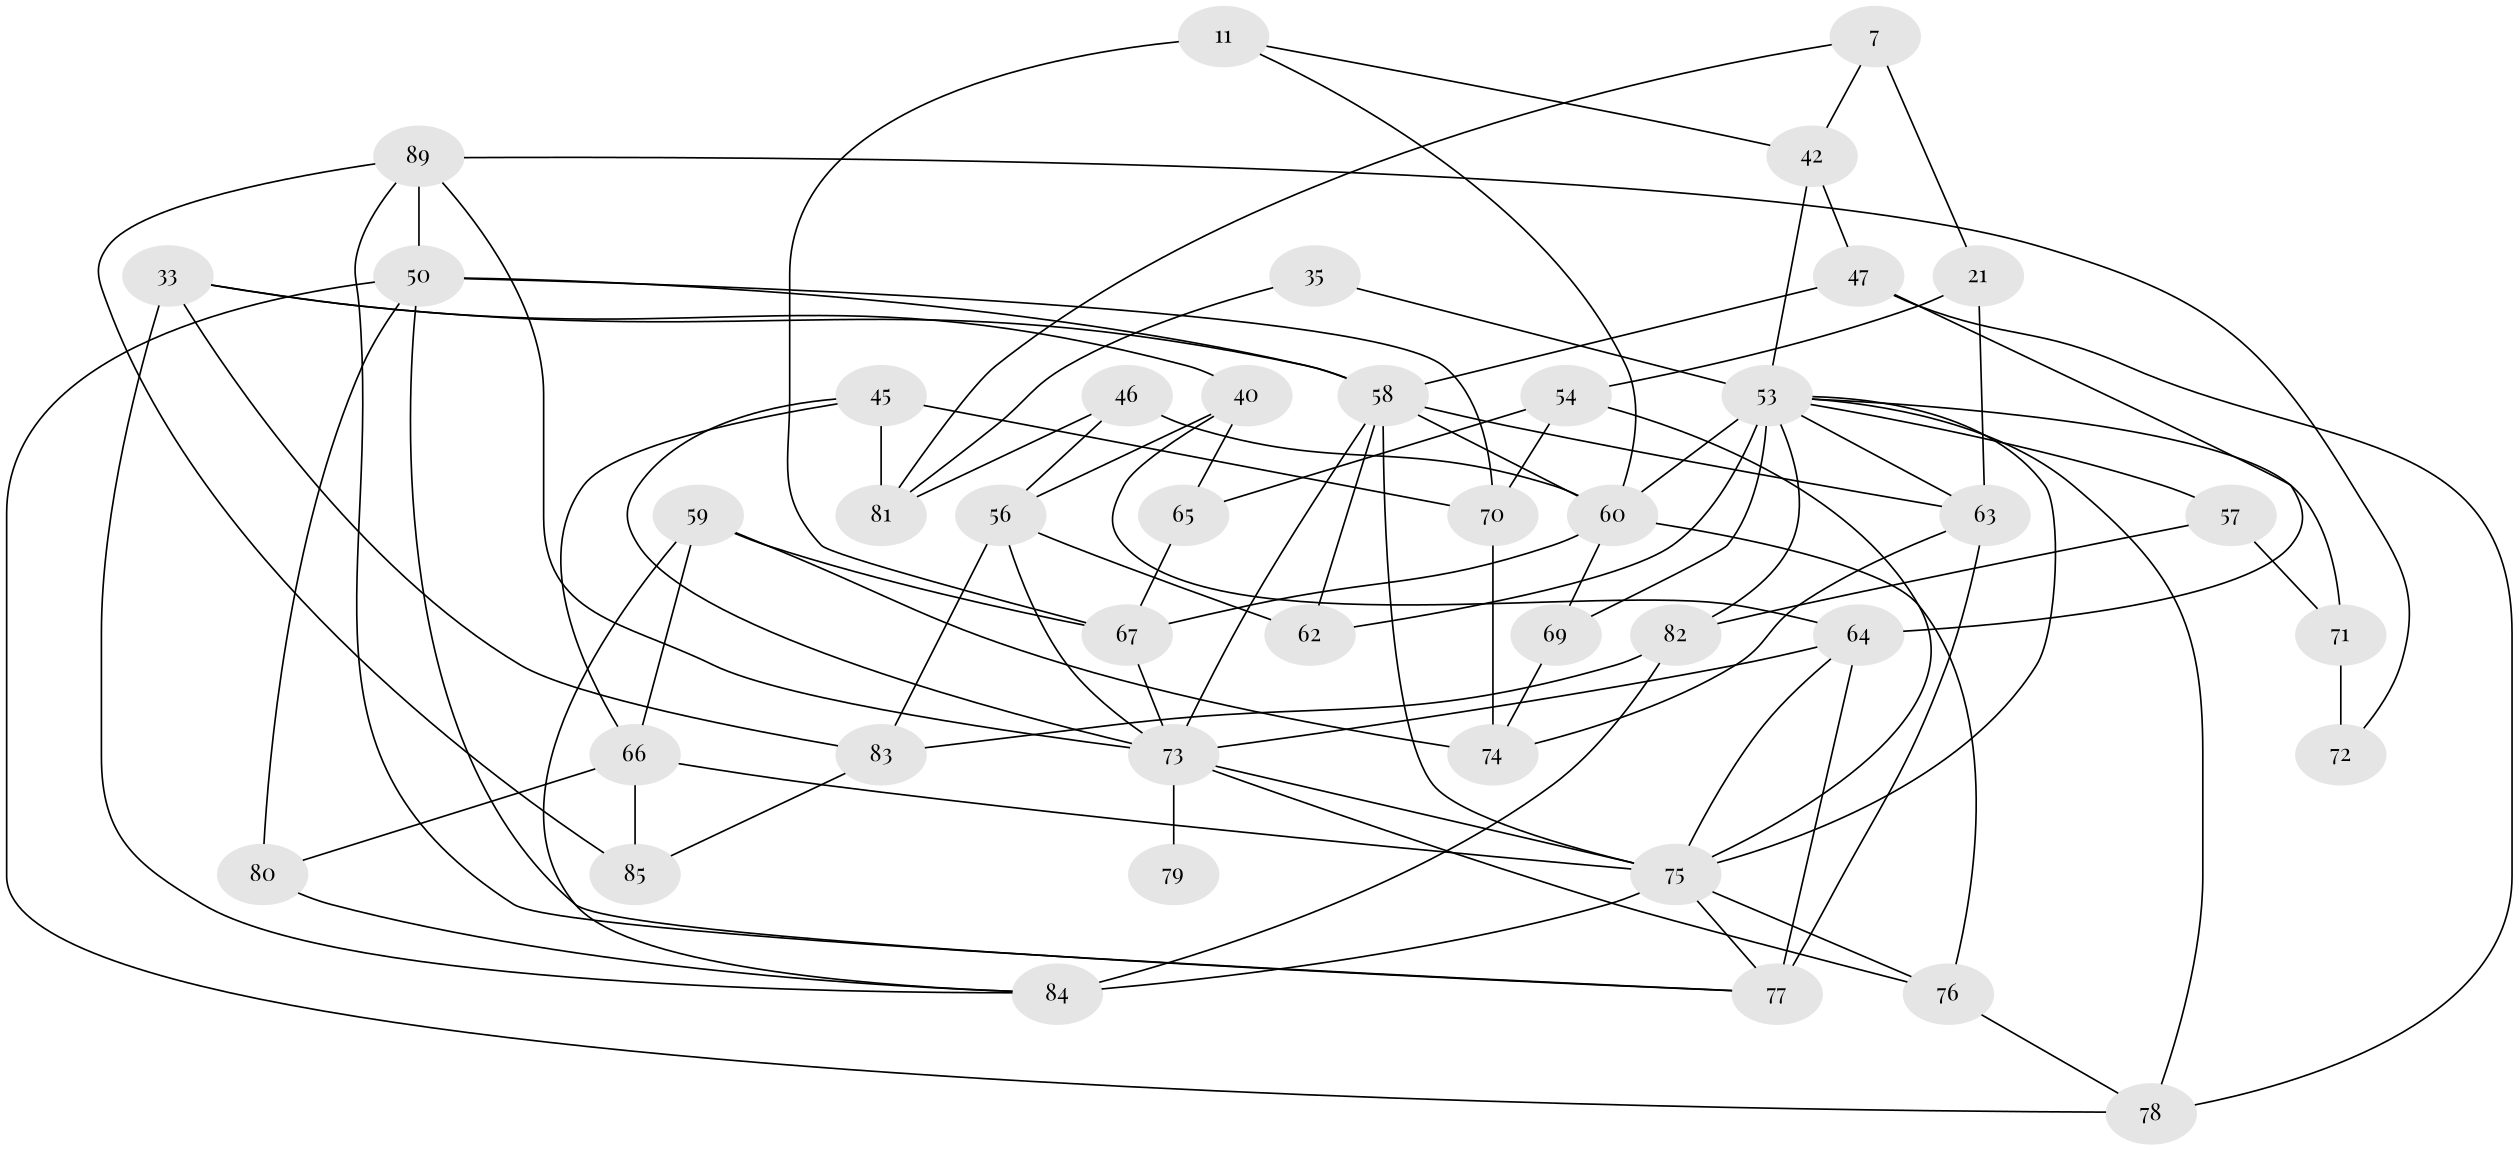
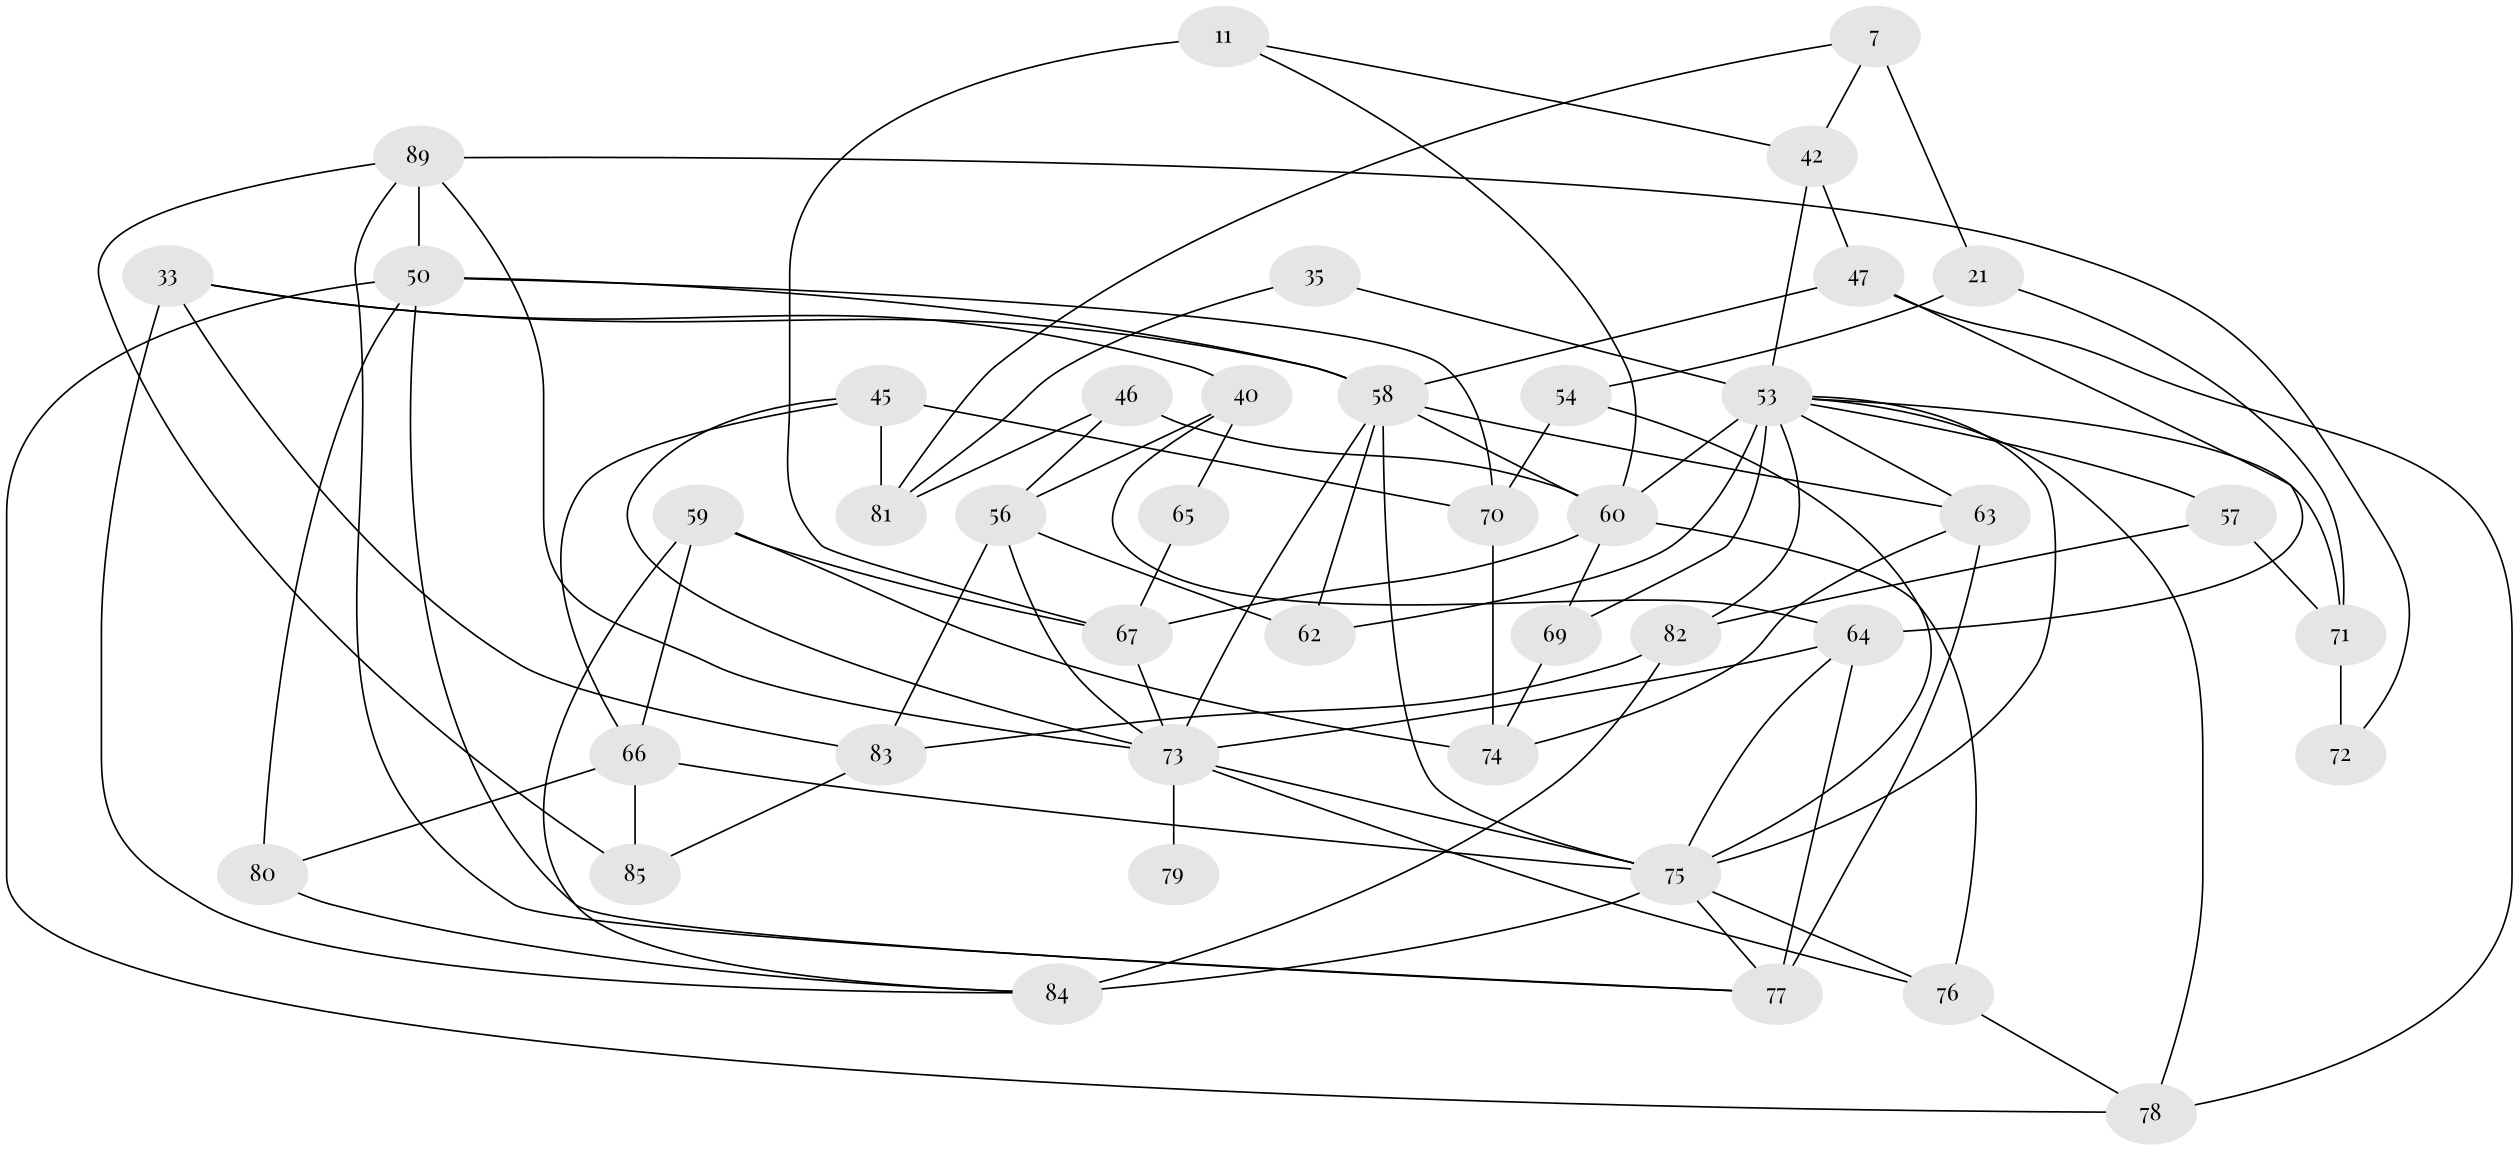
edge "21" -- "63": now "21" -- "71"
edge "54" -- "65": removed
